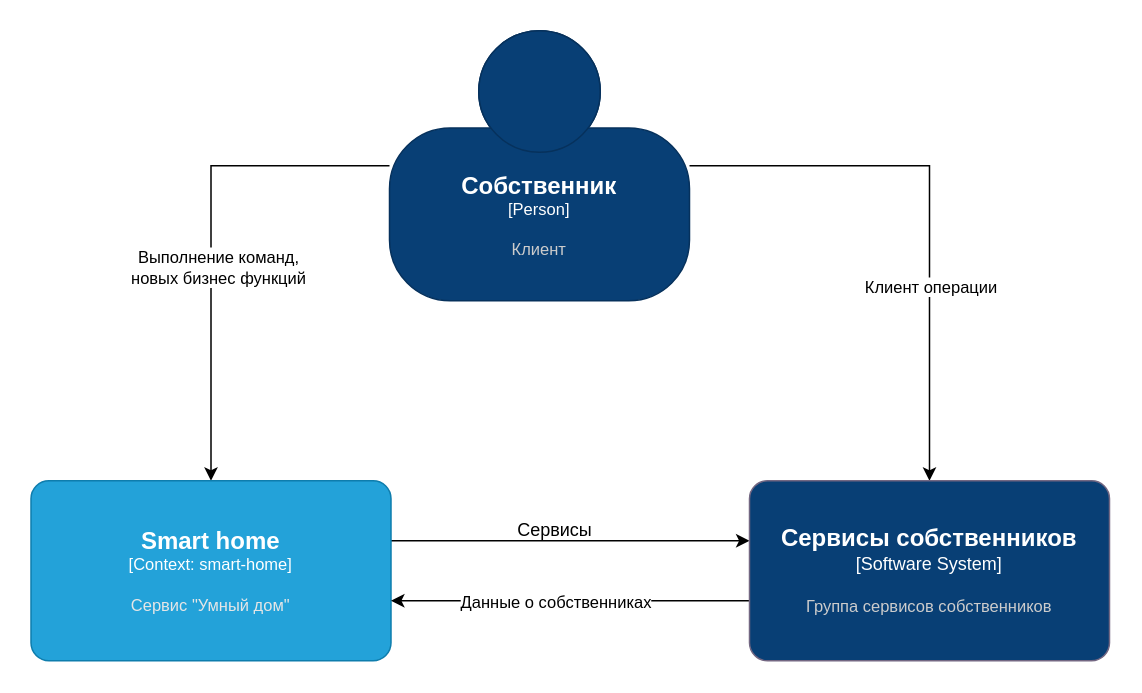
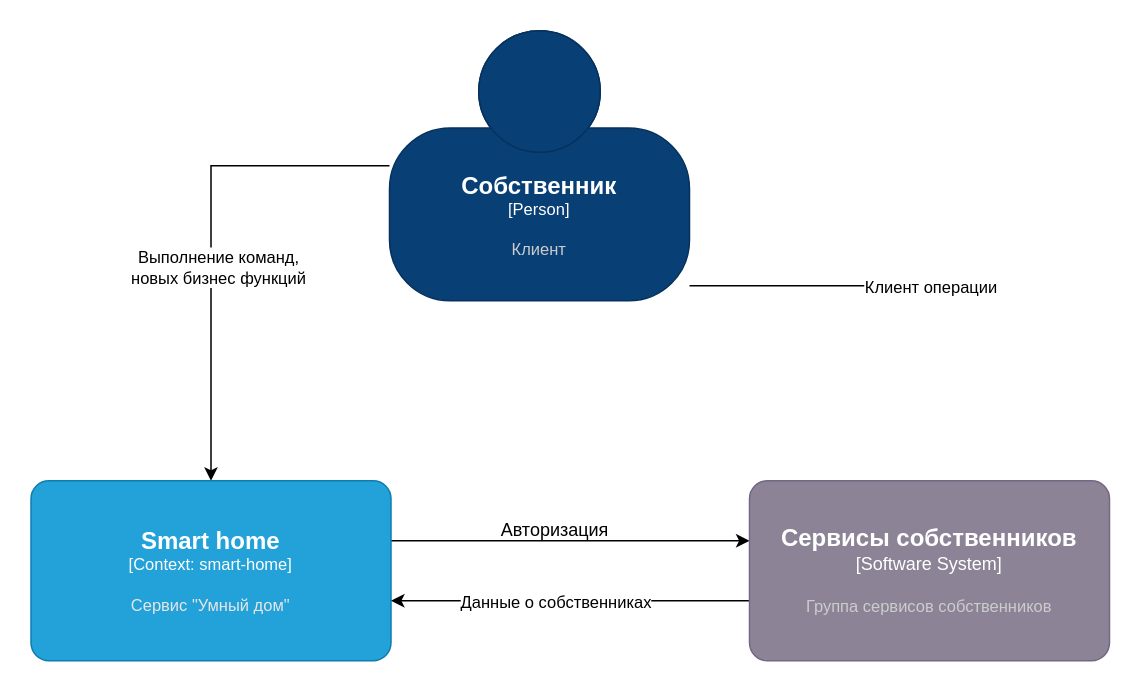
edge "Собственник [Person] Клиент" -> "Сервисы собственников [Software System] Группа сервисов собственников": now "Собственник [Person] Клиент" -> "Клиент операции"
node "Сервисы": label "Сервисы" -> "Авторизация"
node "Сервисы собственников [Software System] Группа сервисов собственников": fillcolor #083f75 -> #8c8496
